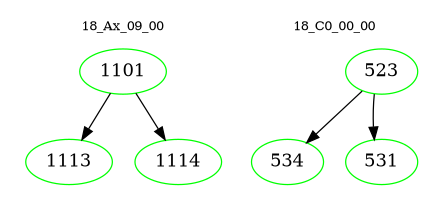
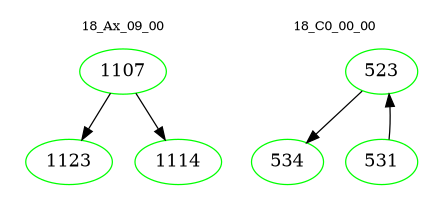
node "1101": label "1101" -> "1107"
edge "523" -> "531": reversed
node "1113": label "1113" -> "1123"
